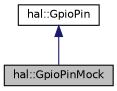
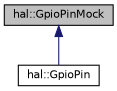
edge "hal::GpioPinMock" -> "hal::GpioPin": reversed
